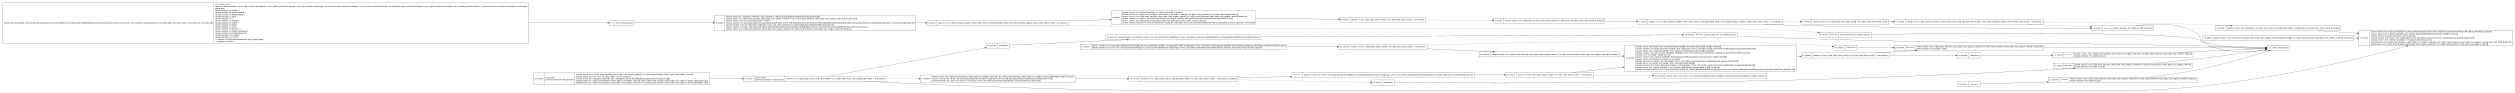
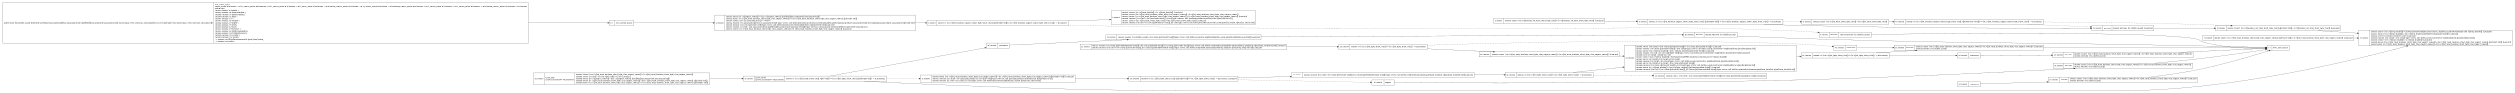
node "6: 0x0022": removed
edge "13: 0x002e" -> "1: ?": now "13: 0x002e" -> "12: 0x002c"
node "41: 0x004f": text "SYNTHETIC" -> "OBJECT"
